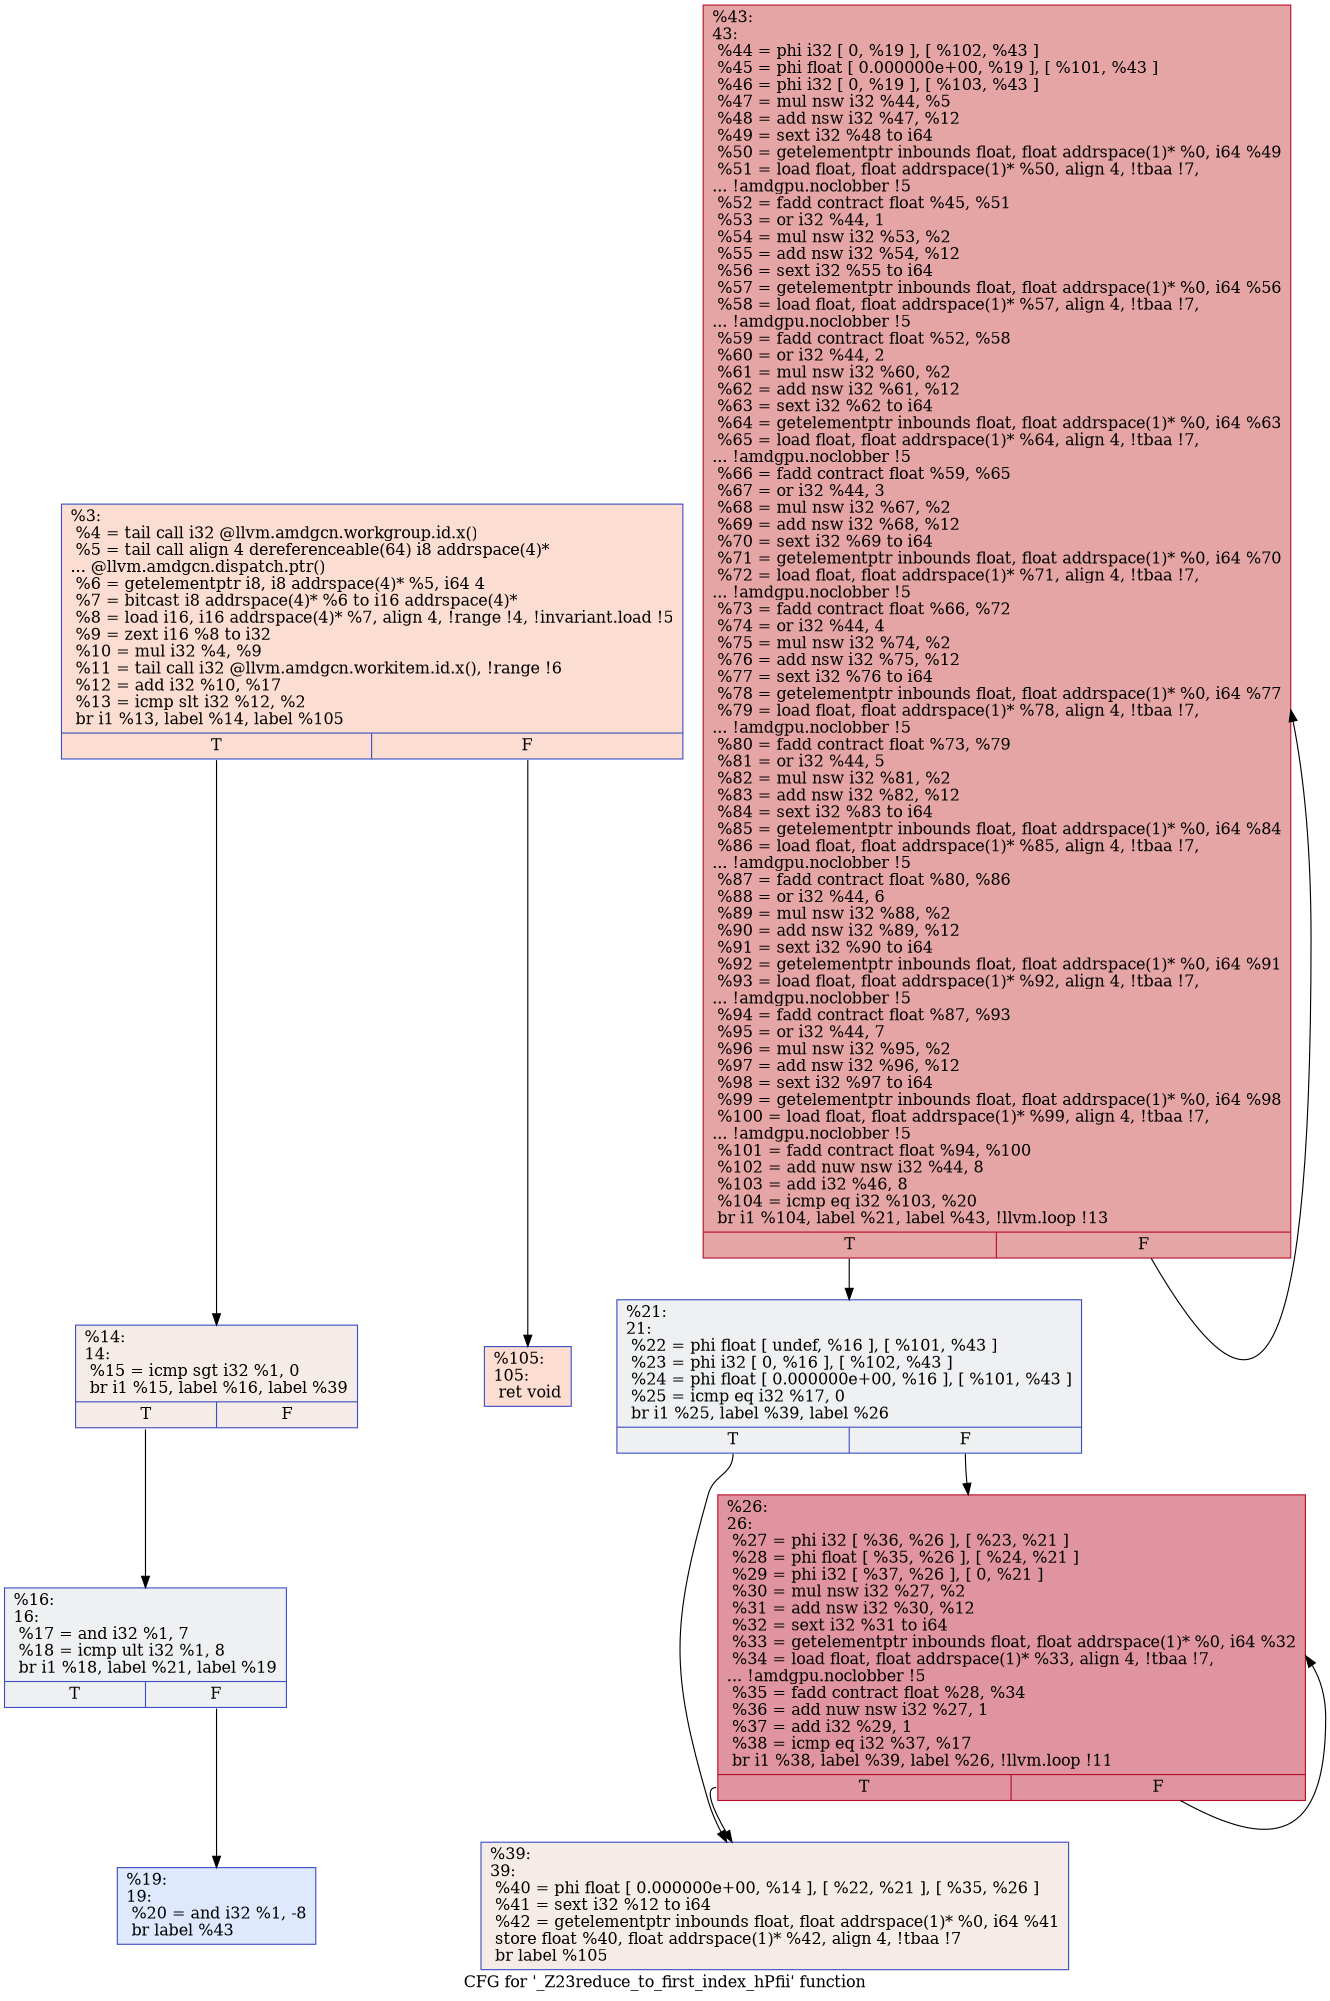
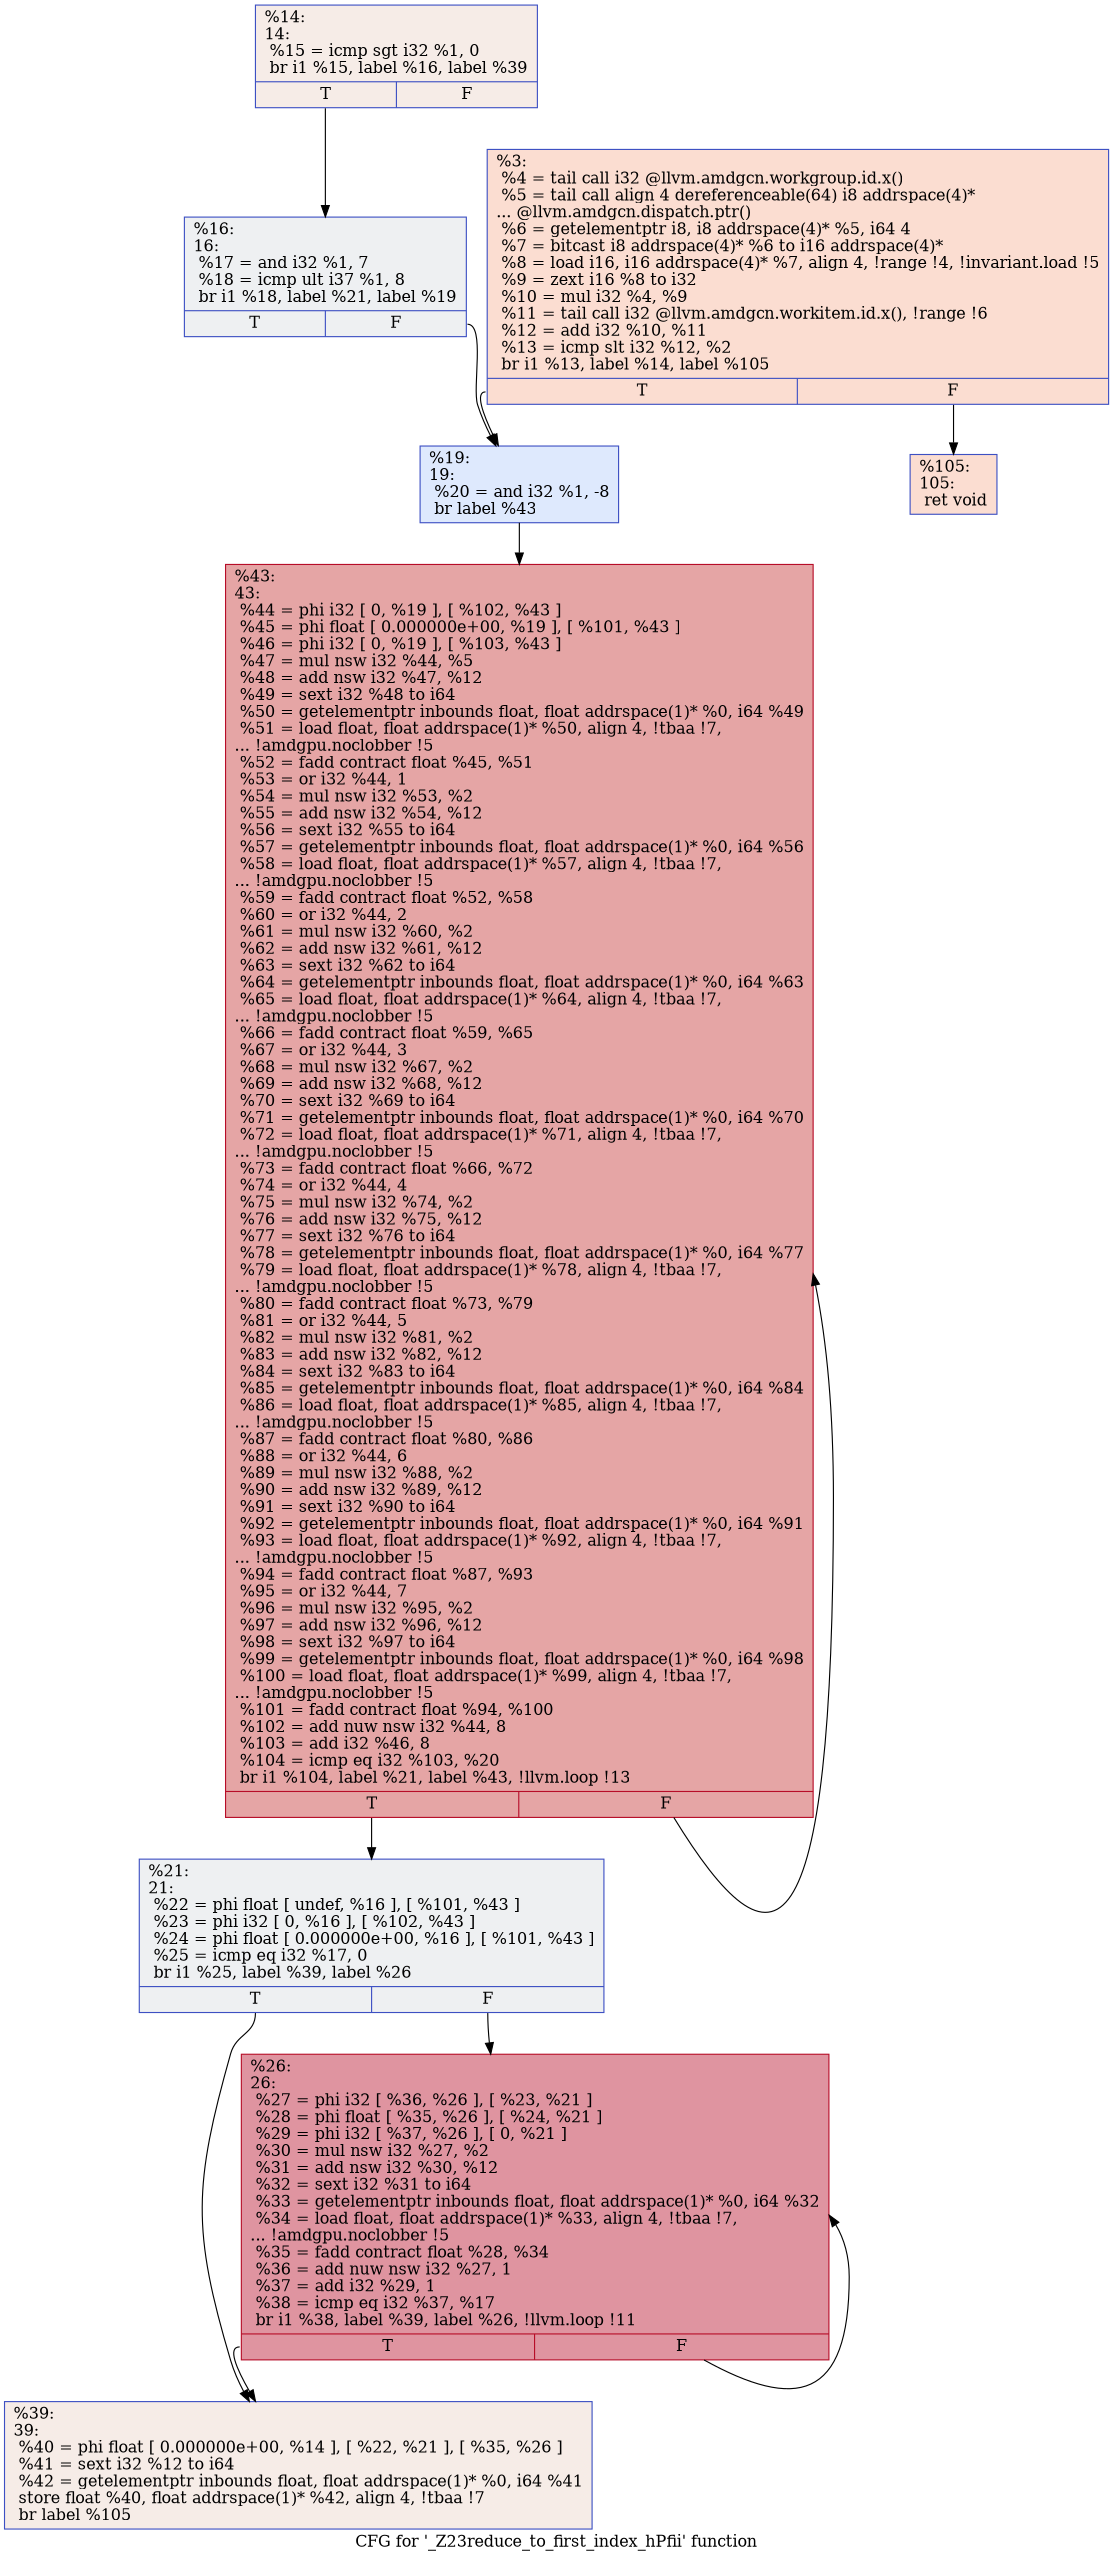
edge "%19:" -> "%43:": added
node "%3:": text "%12 = add i32 %10, %17" -> "%12 = add i32 %10, %11"
edge "%3:" -> "%14:": now "%3:" -> "%19:"
node "%16:": text "%18 = icmp ult i32 %1, 8" -> "%18 = icmp ult i37 %1, 8"
